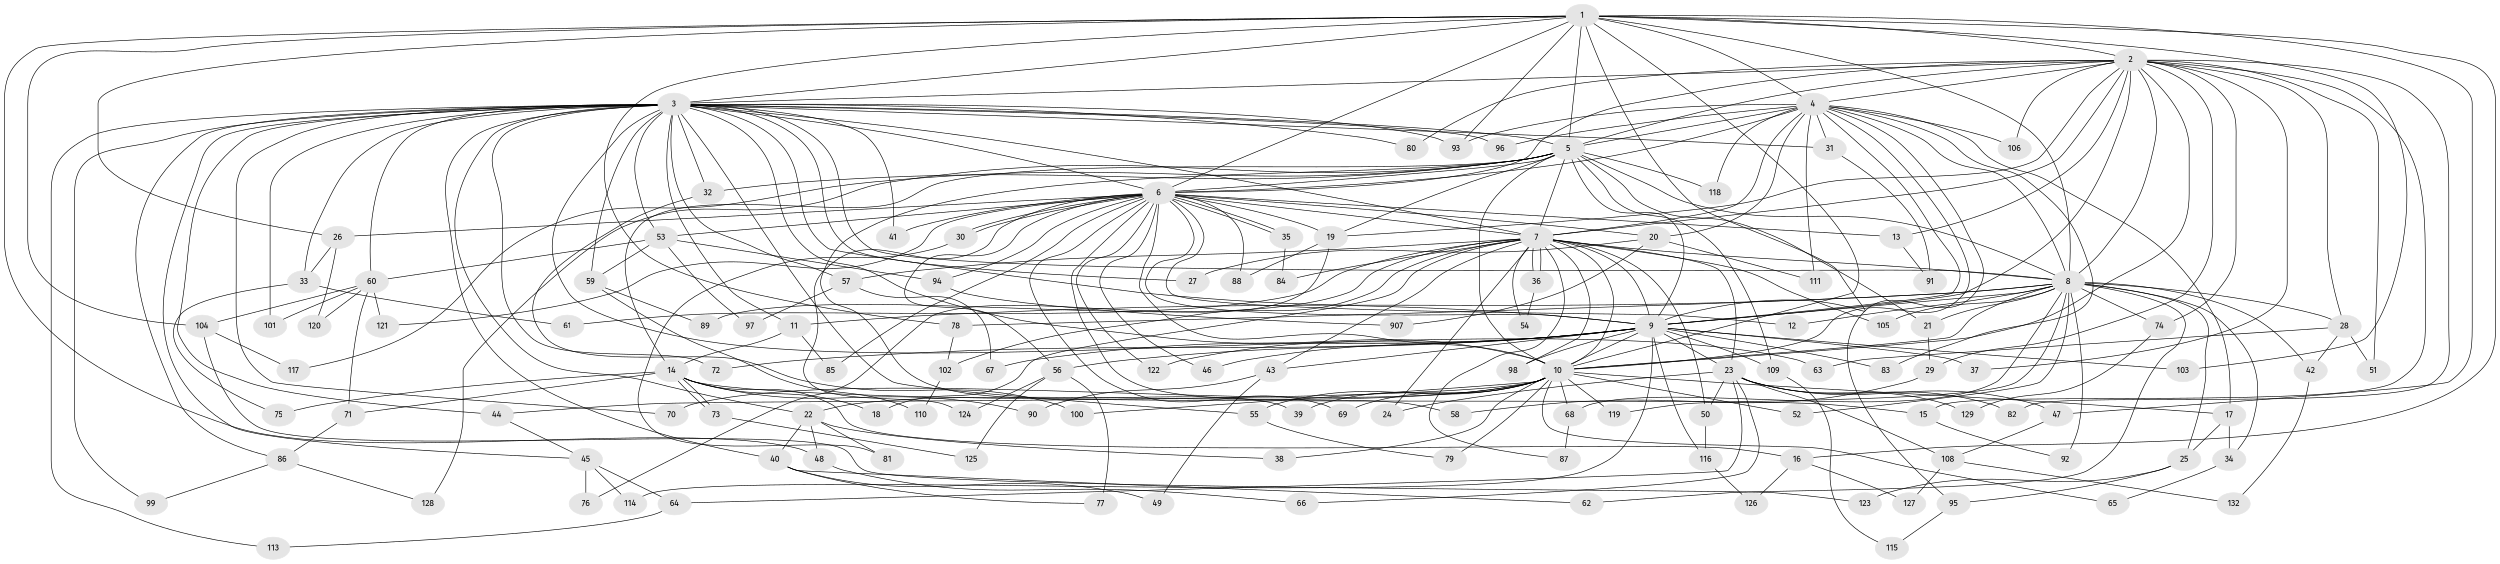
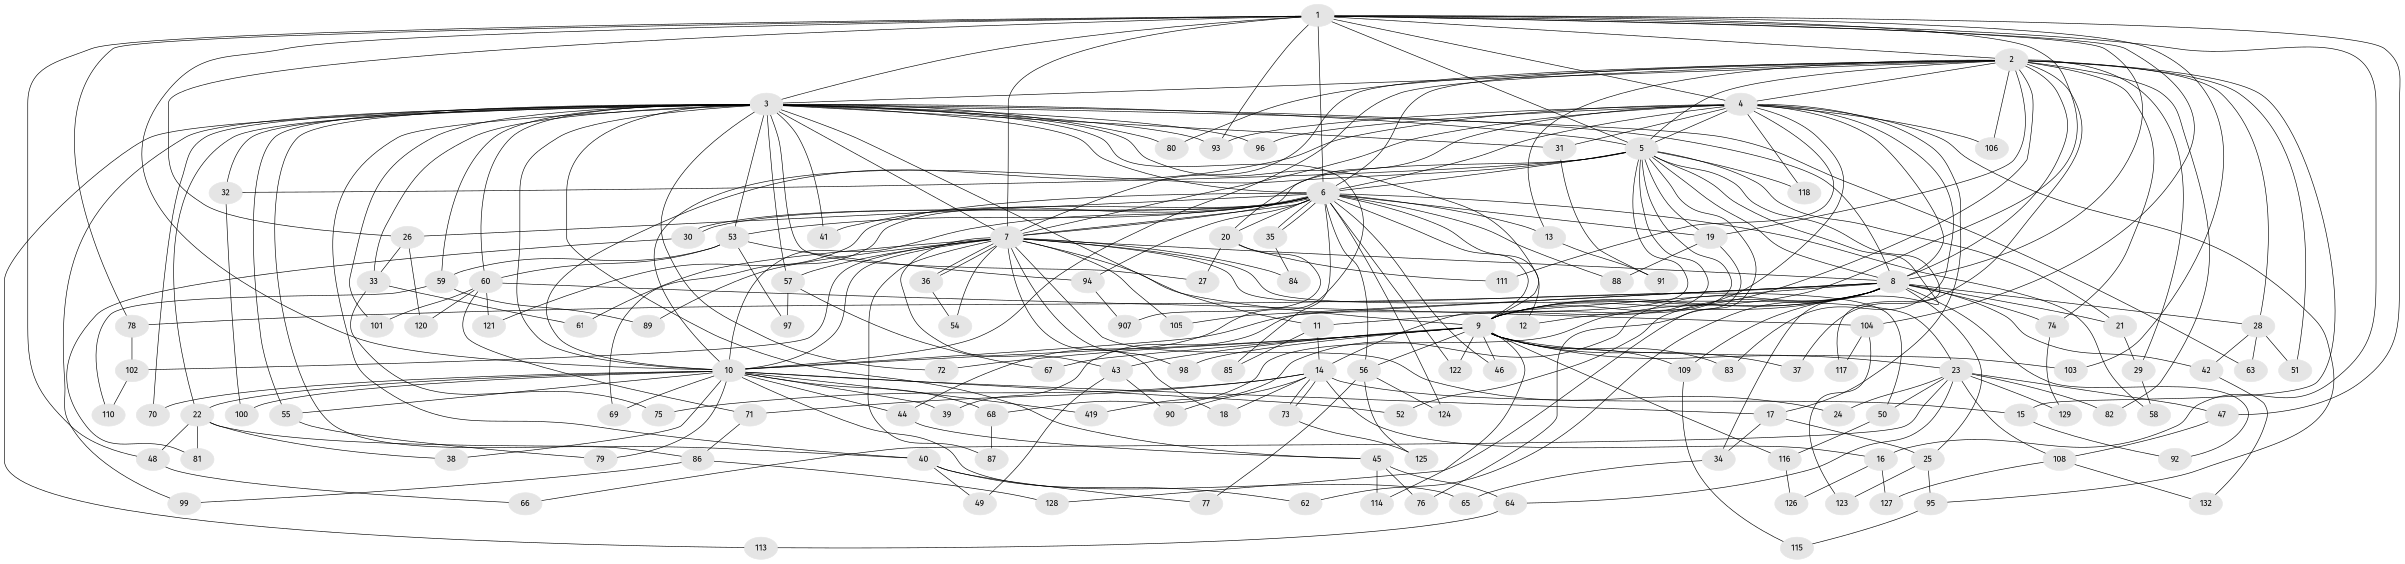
edge "1" -- "7": added
node "119": label "119" -> "419"
